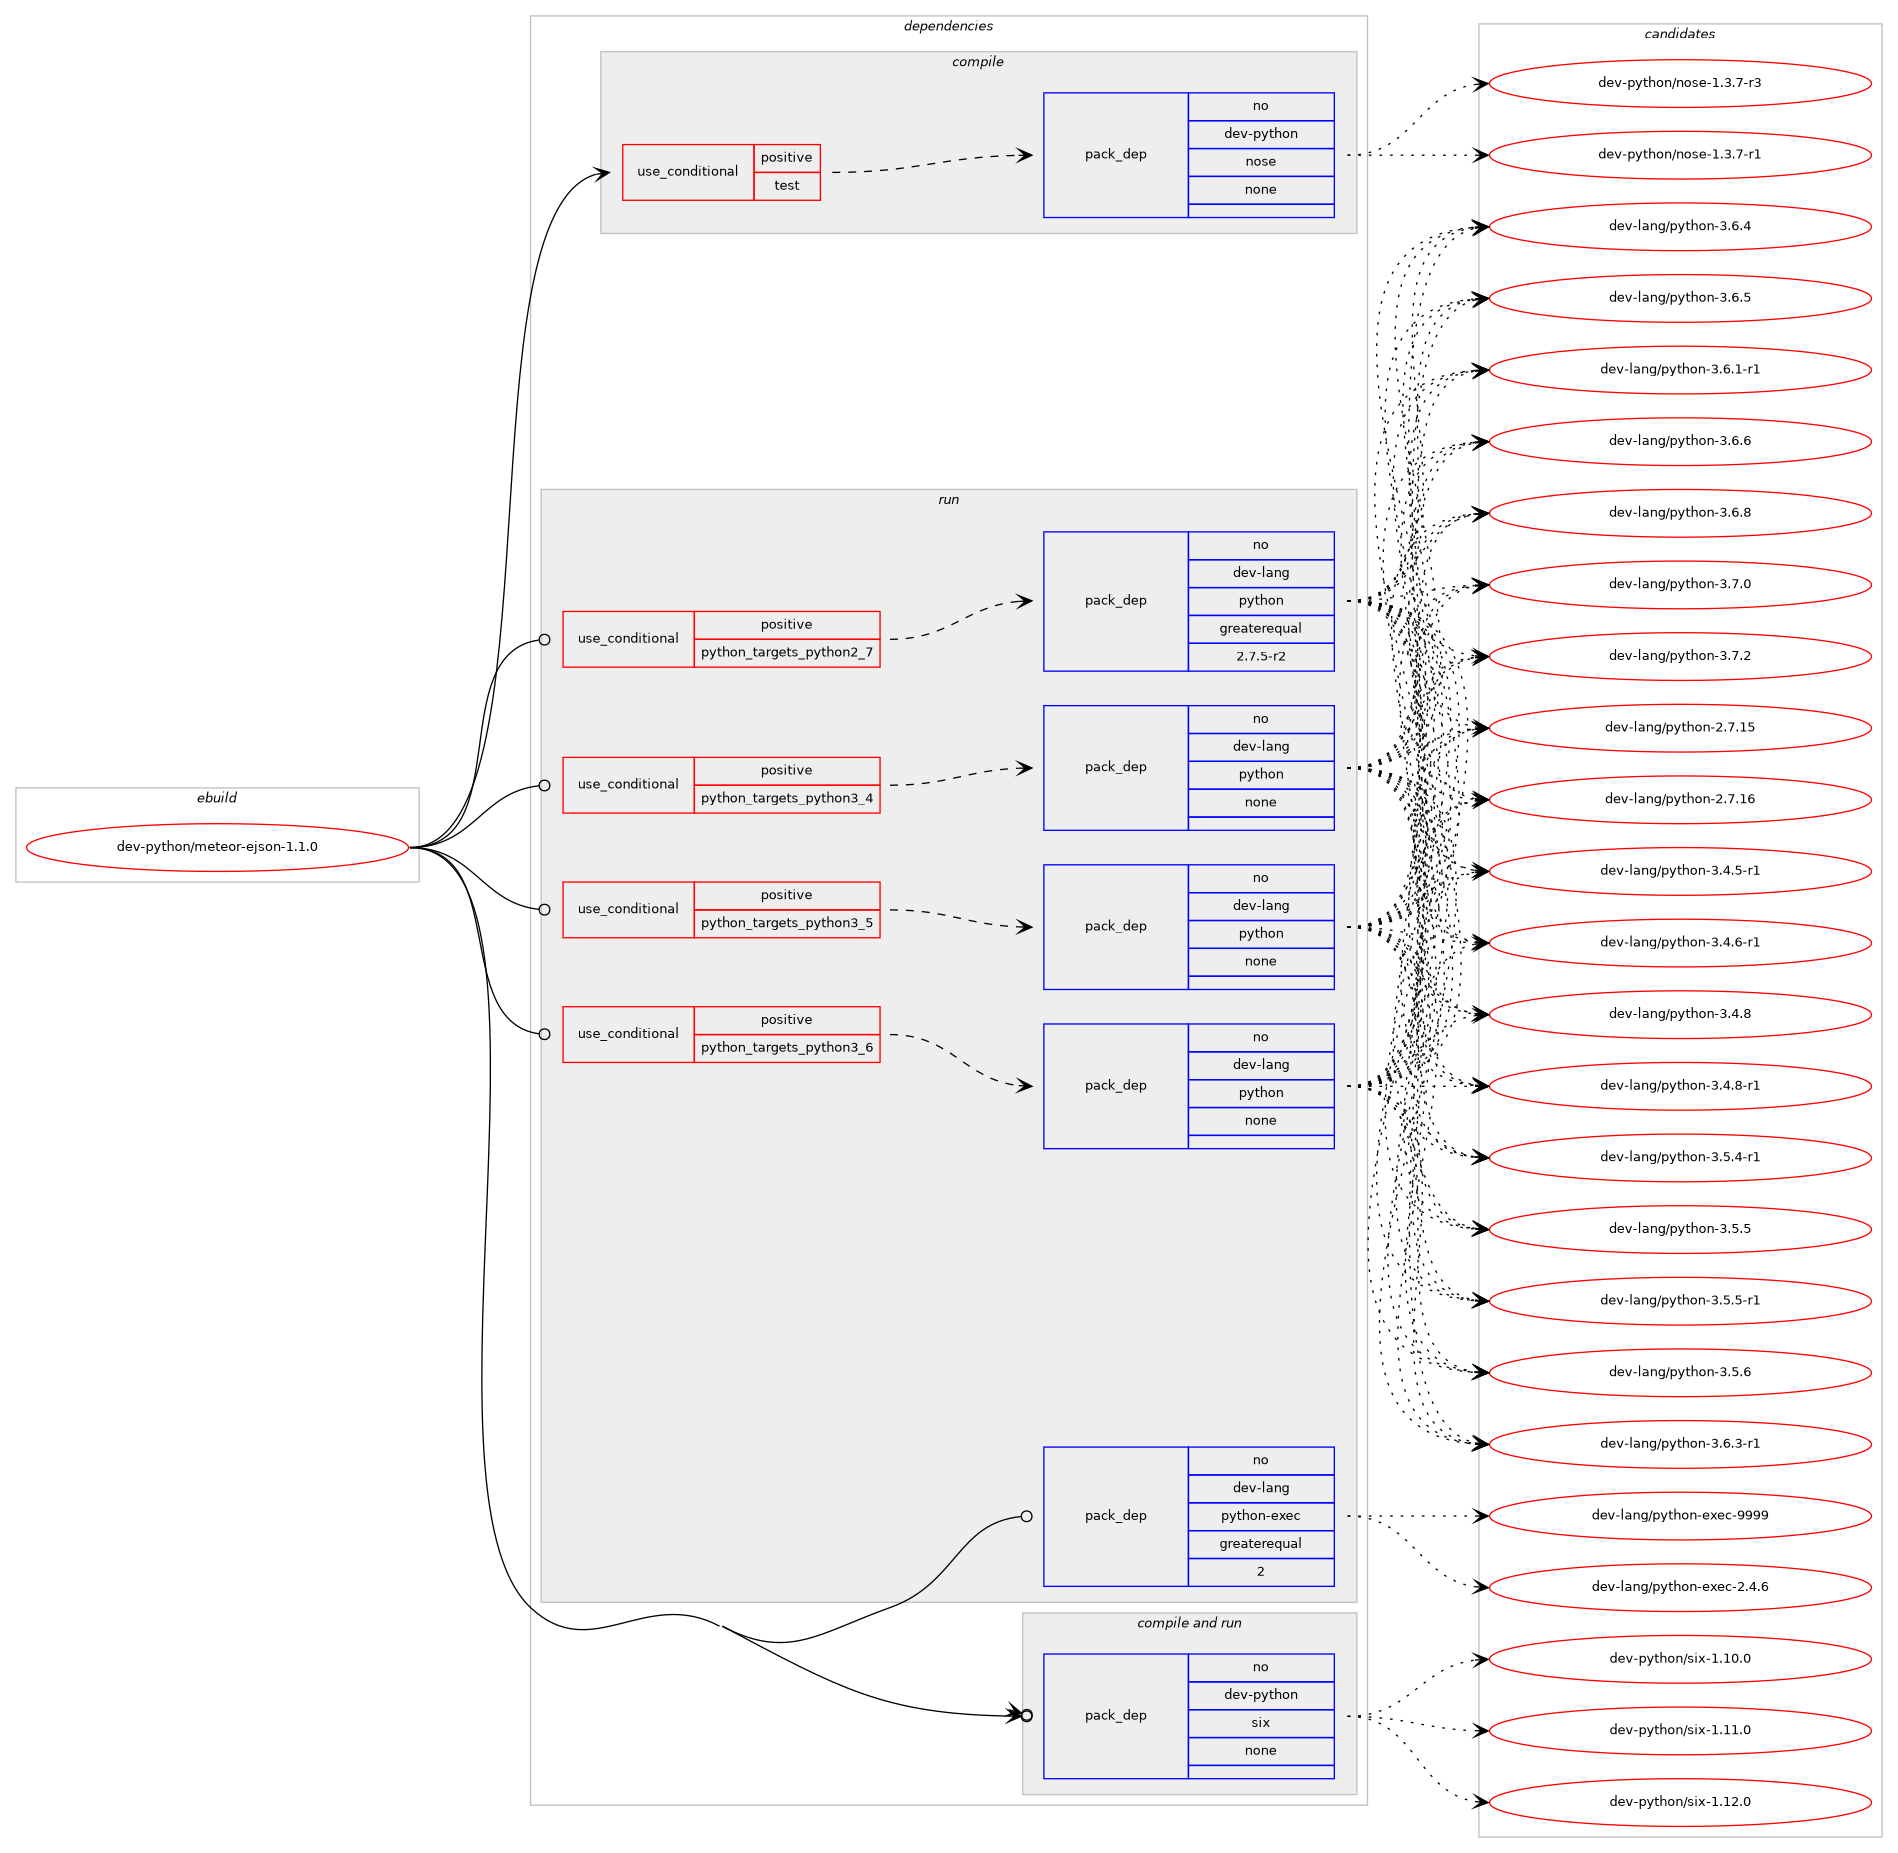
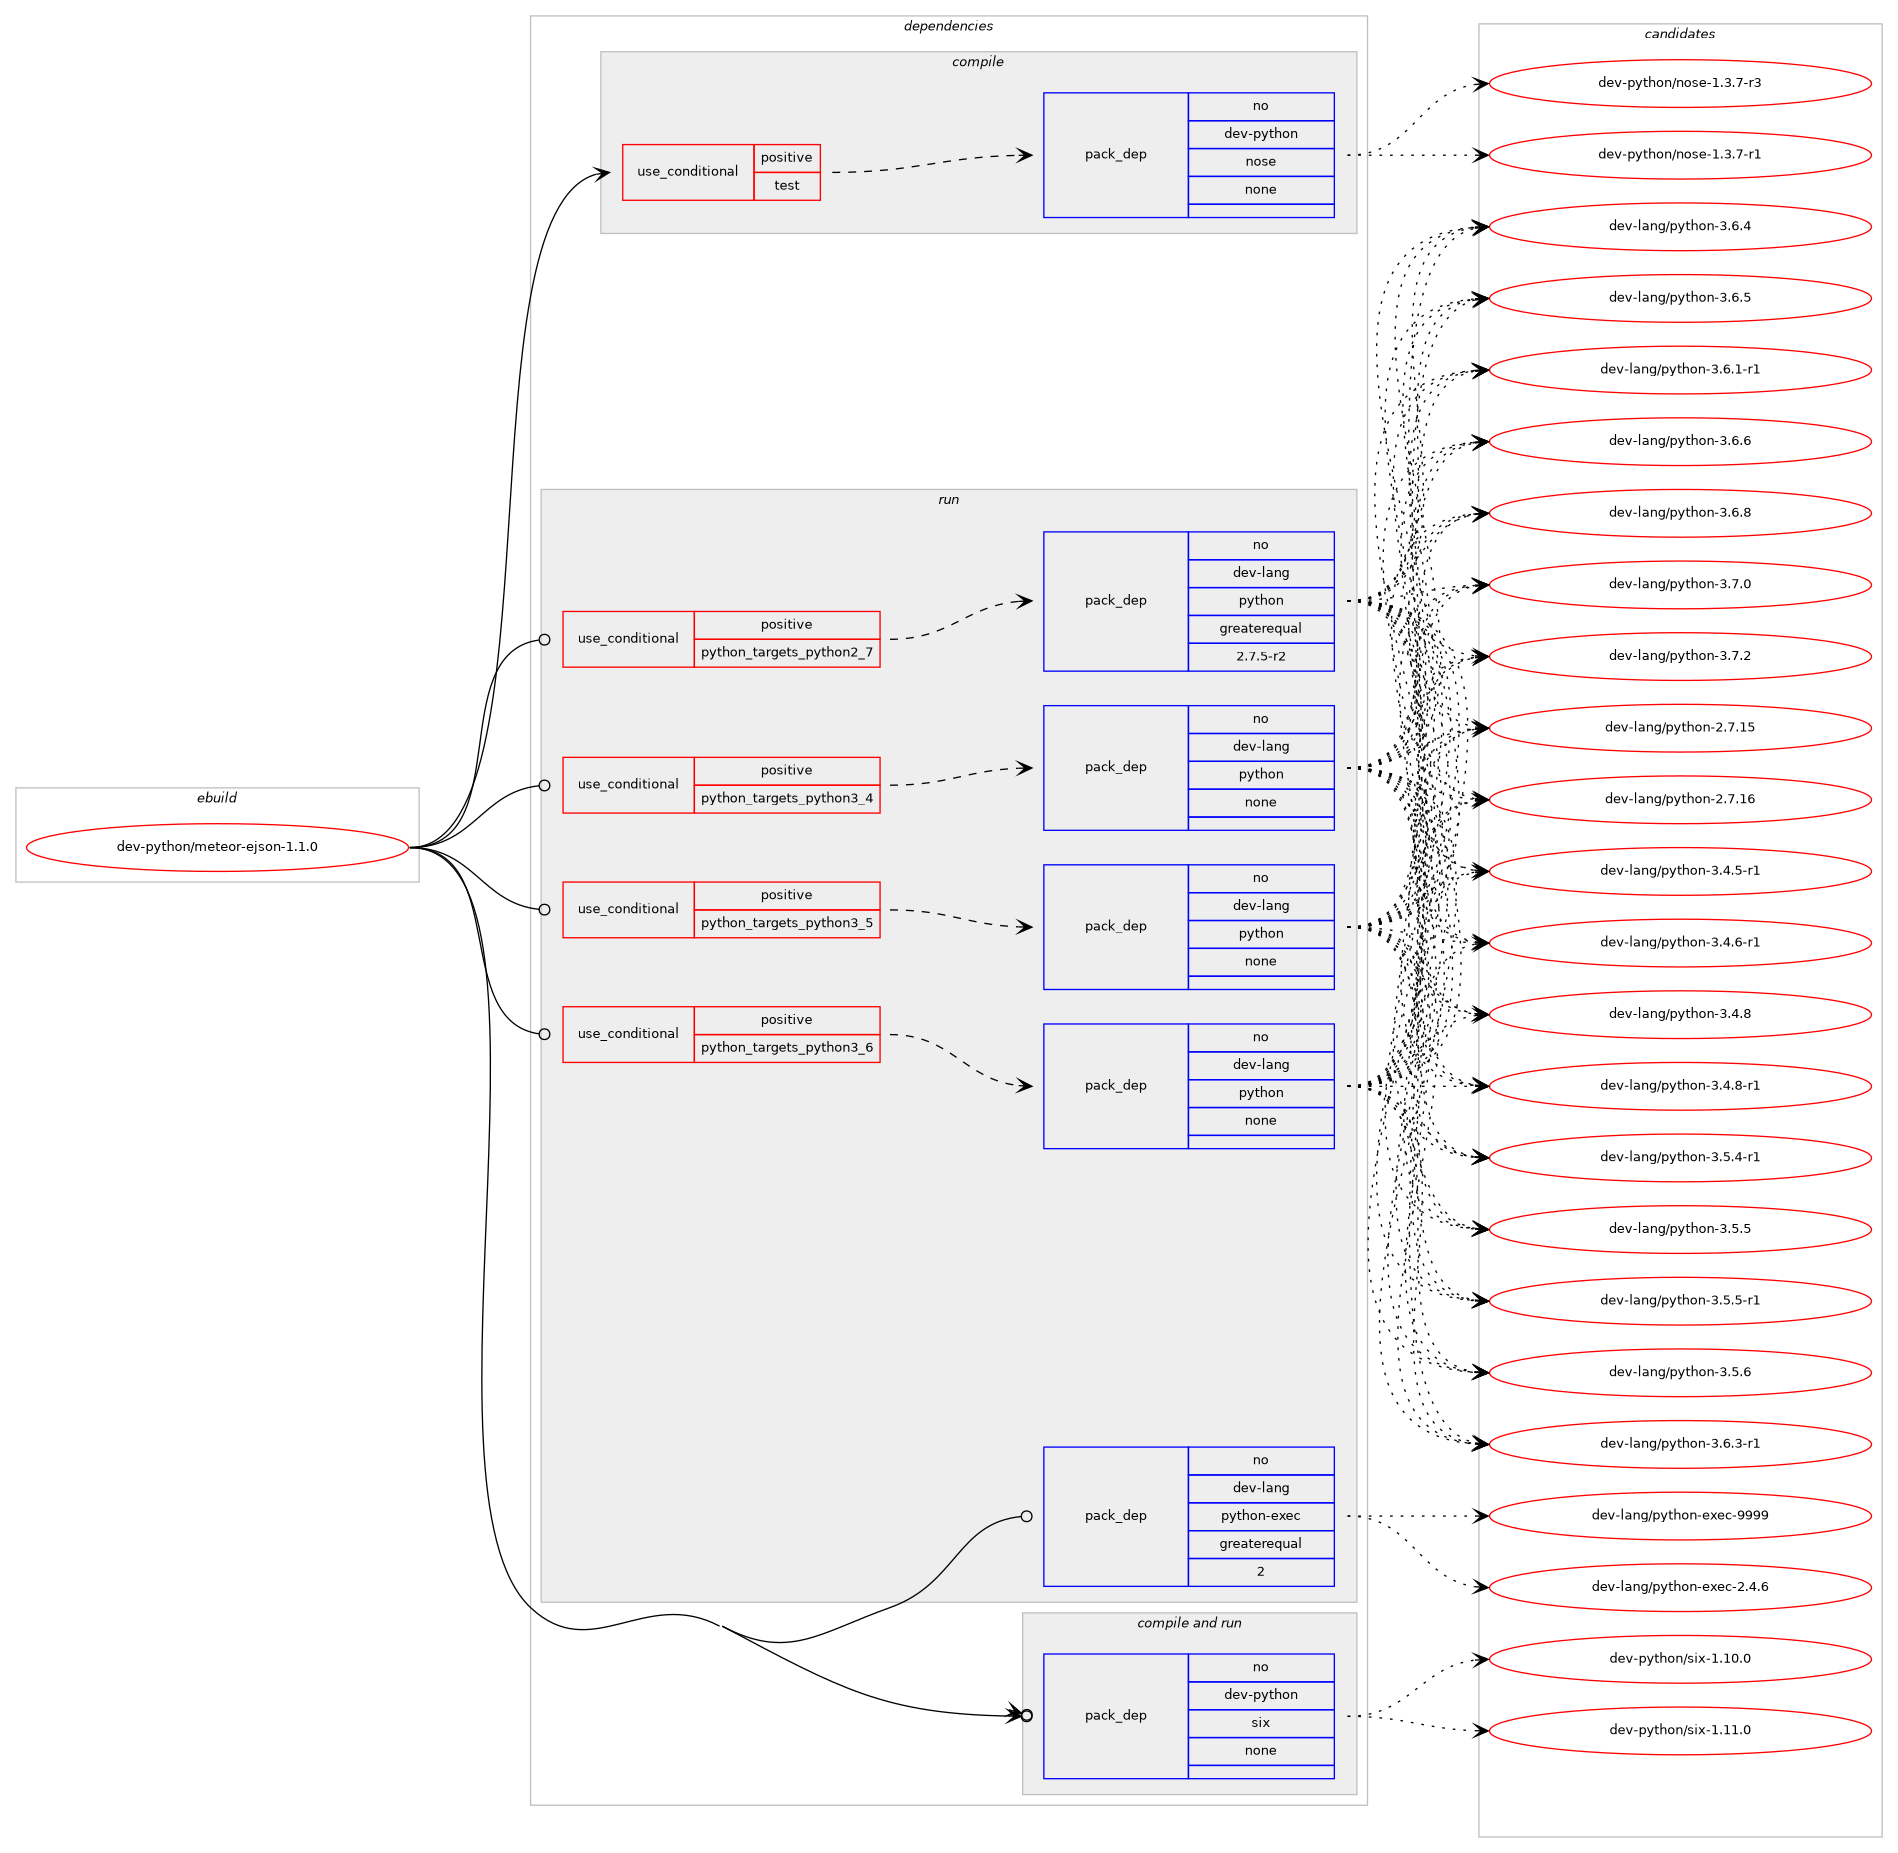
node "dev-python/six-1.12.0": removed
